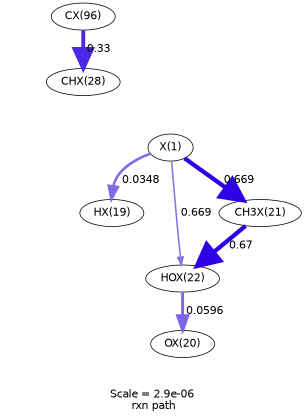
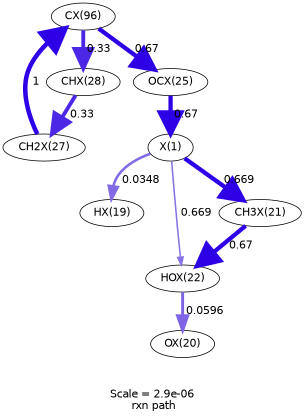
node "OCX(25)": added
node "CH2X(27)": added
